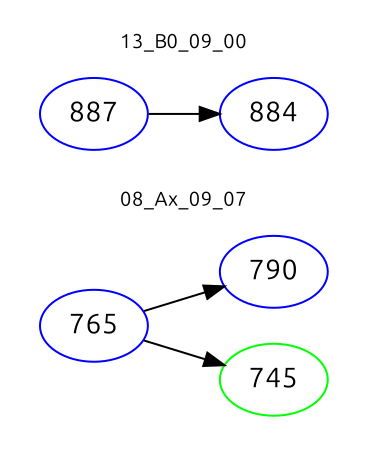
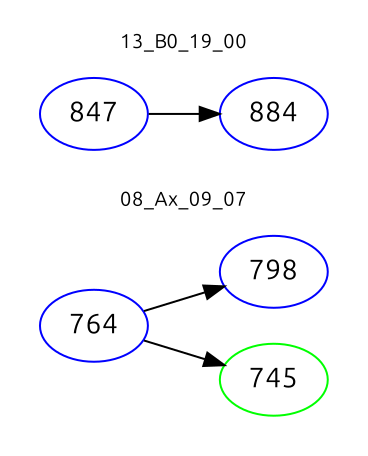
cluster "13_B0_09_00": label "13_B0_09_00" -> "13_B0_19_00"
node "887": label "887" -> "847"
node "790": label "790" -> "798"
node "765": label "765" -> "764"
